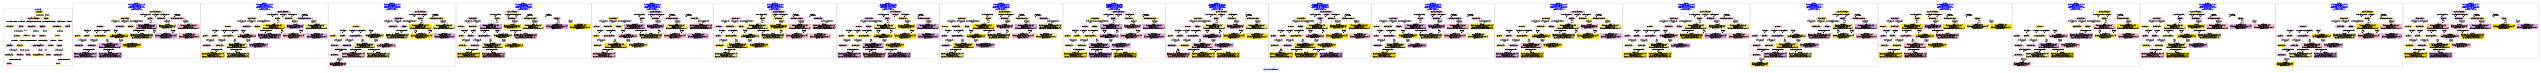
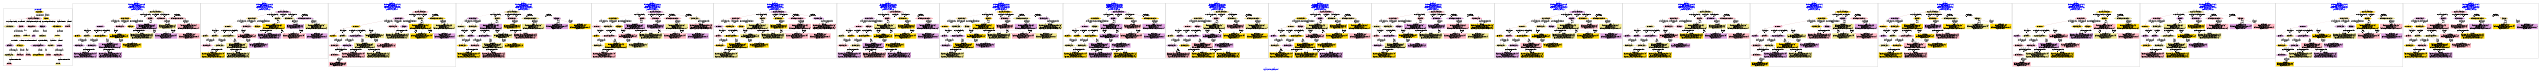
edge "E74_Group1" -> "Nationality": label "produced" -> "label"
